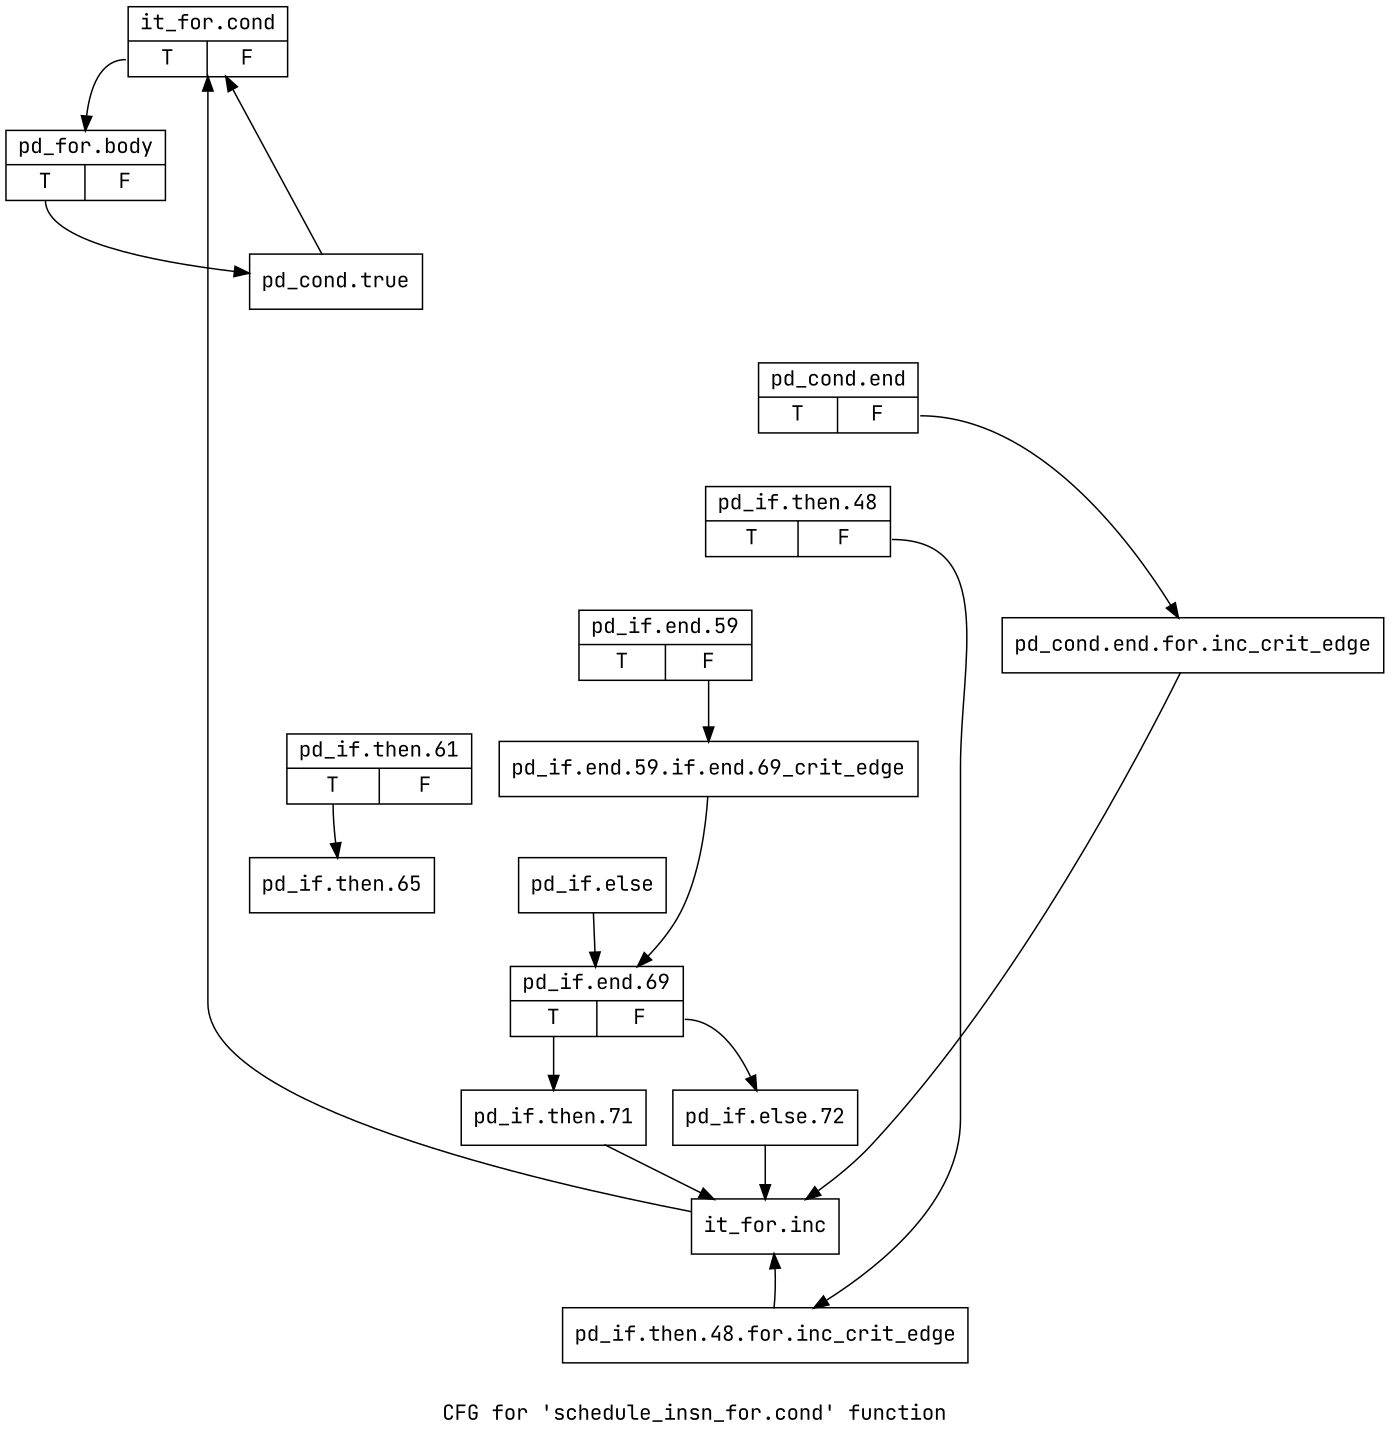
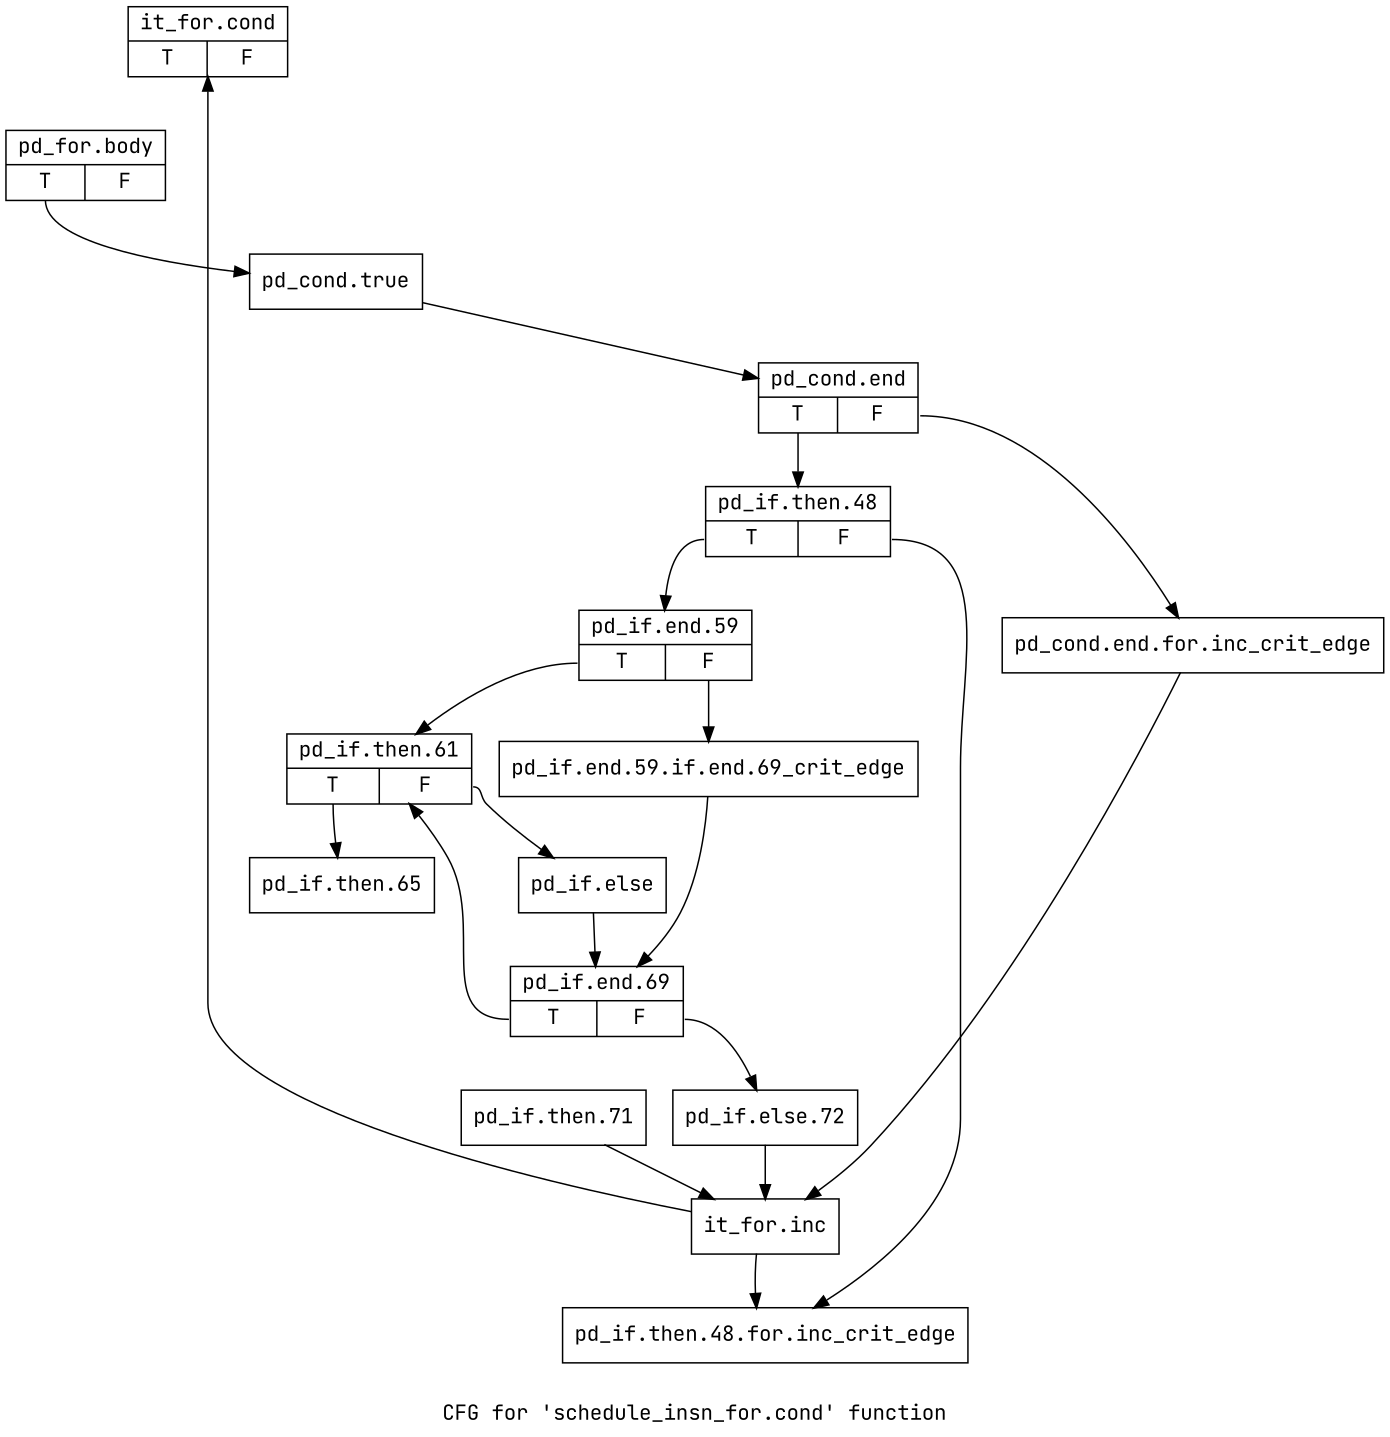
edge "it_for.cond" -> "pd_for.body": removed
edge "pd_cond.true" -> "it_for.cond": now "pd_cond.true" -> "pd_cond.end"
edge "pd_cond.end" -> "pd_if.then.48": added
edge "pd_if.then.48" -> "pd_if.end.59": added
edge "pd_if.end.59" -> "pd_if.then.61": added
edge "pd_if.then.61" -> "pd_if.else": added
edge "pd_if.end.69" -> "pd_if.then.71": now "pd_if.end.69" -> "pd_if.then.61"
edge "pd_if.then.48.for.inc_crit_edge" -> "it_for.inc": reversed
